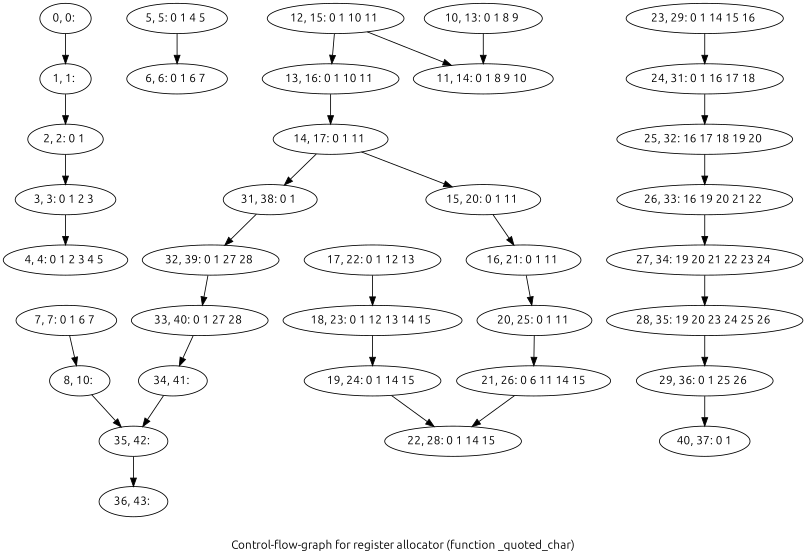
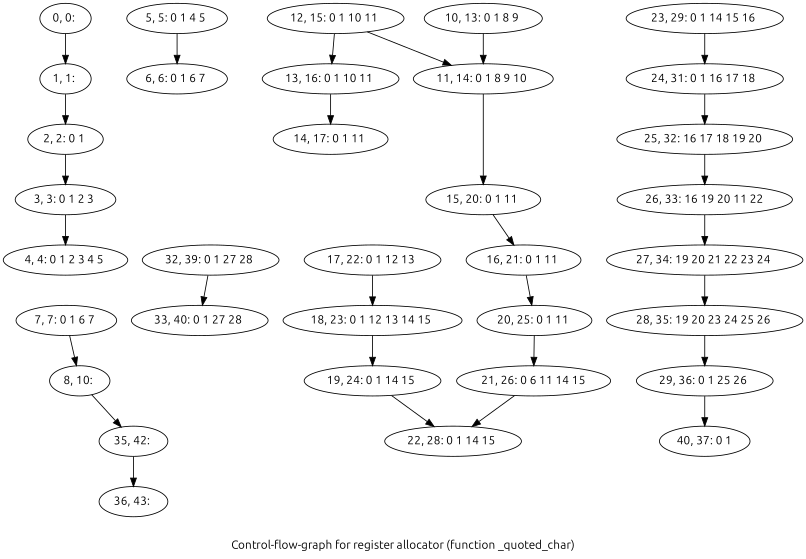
edge "14, 17: 0 1 11" -> "15, 20: 0 1 11": now "11, 14: 0 1 8 9 10" -> "15, 20: 0 1 11"
node "31, 38: 0 1": removed
node "26, 33: 16 19 20 21 22": label "26, 33: 16 19 20 21 22" -> "26, 33: 16 19 20 11 22"
node "34, 41:": removed
